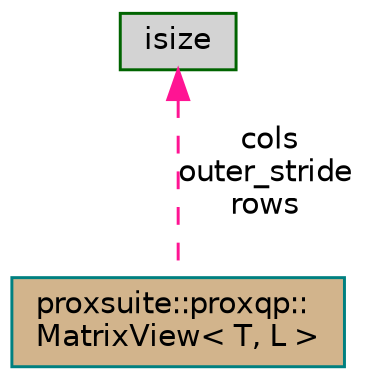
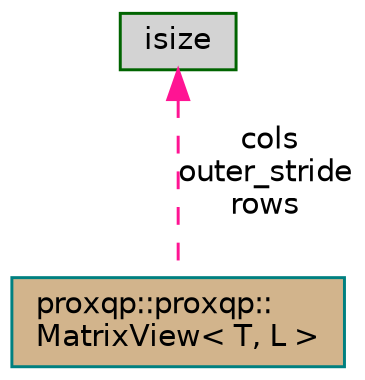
node "proxsuite::proxqp:: MatrixView< T, L >": label "proxsuite::proxqp:: MatrixView< T, L >" -> "proxqp::proxqp:: MatrixView< T, L >"
